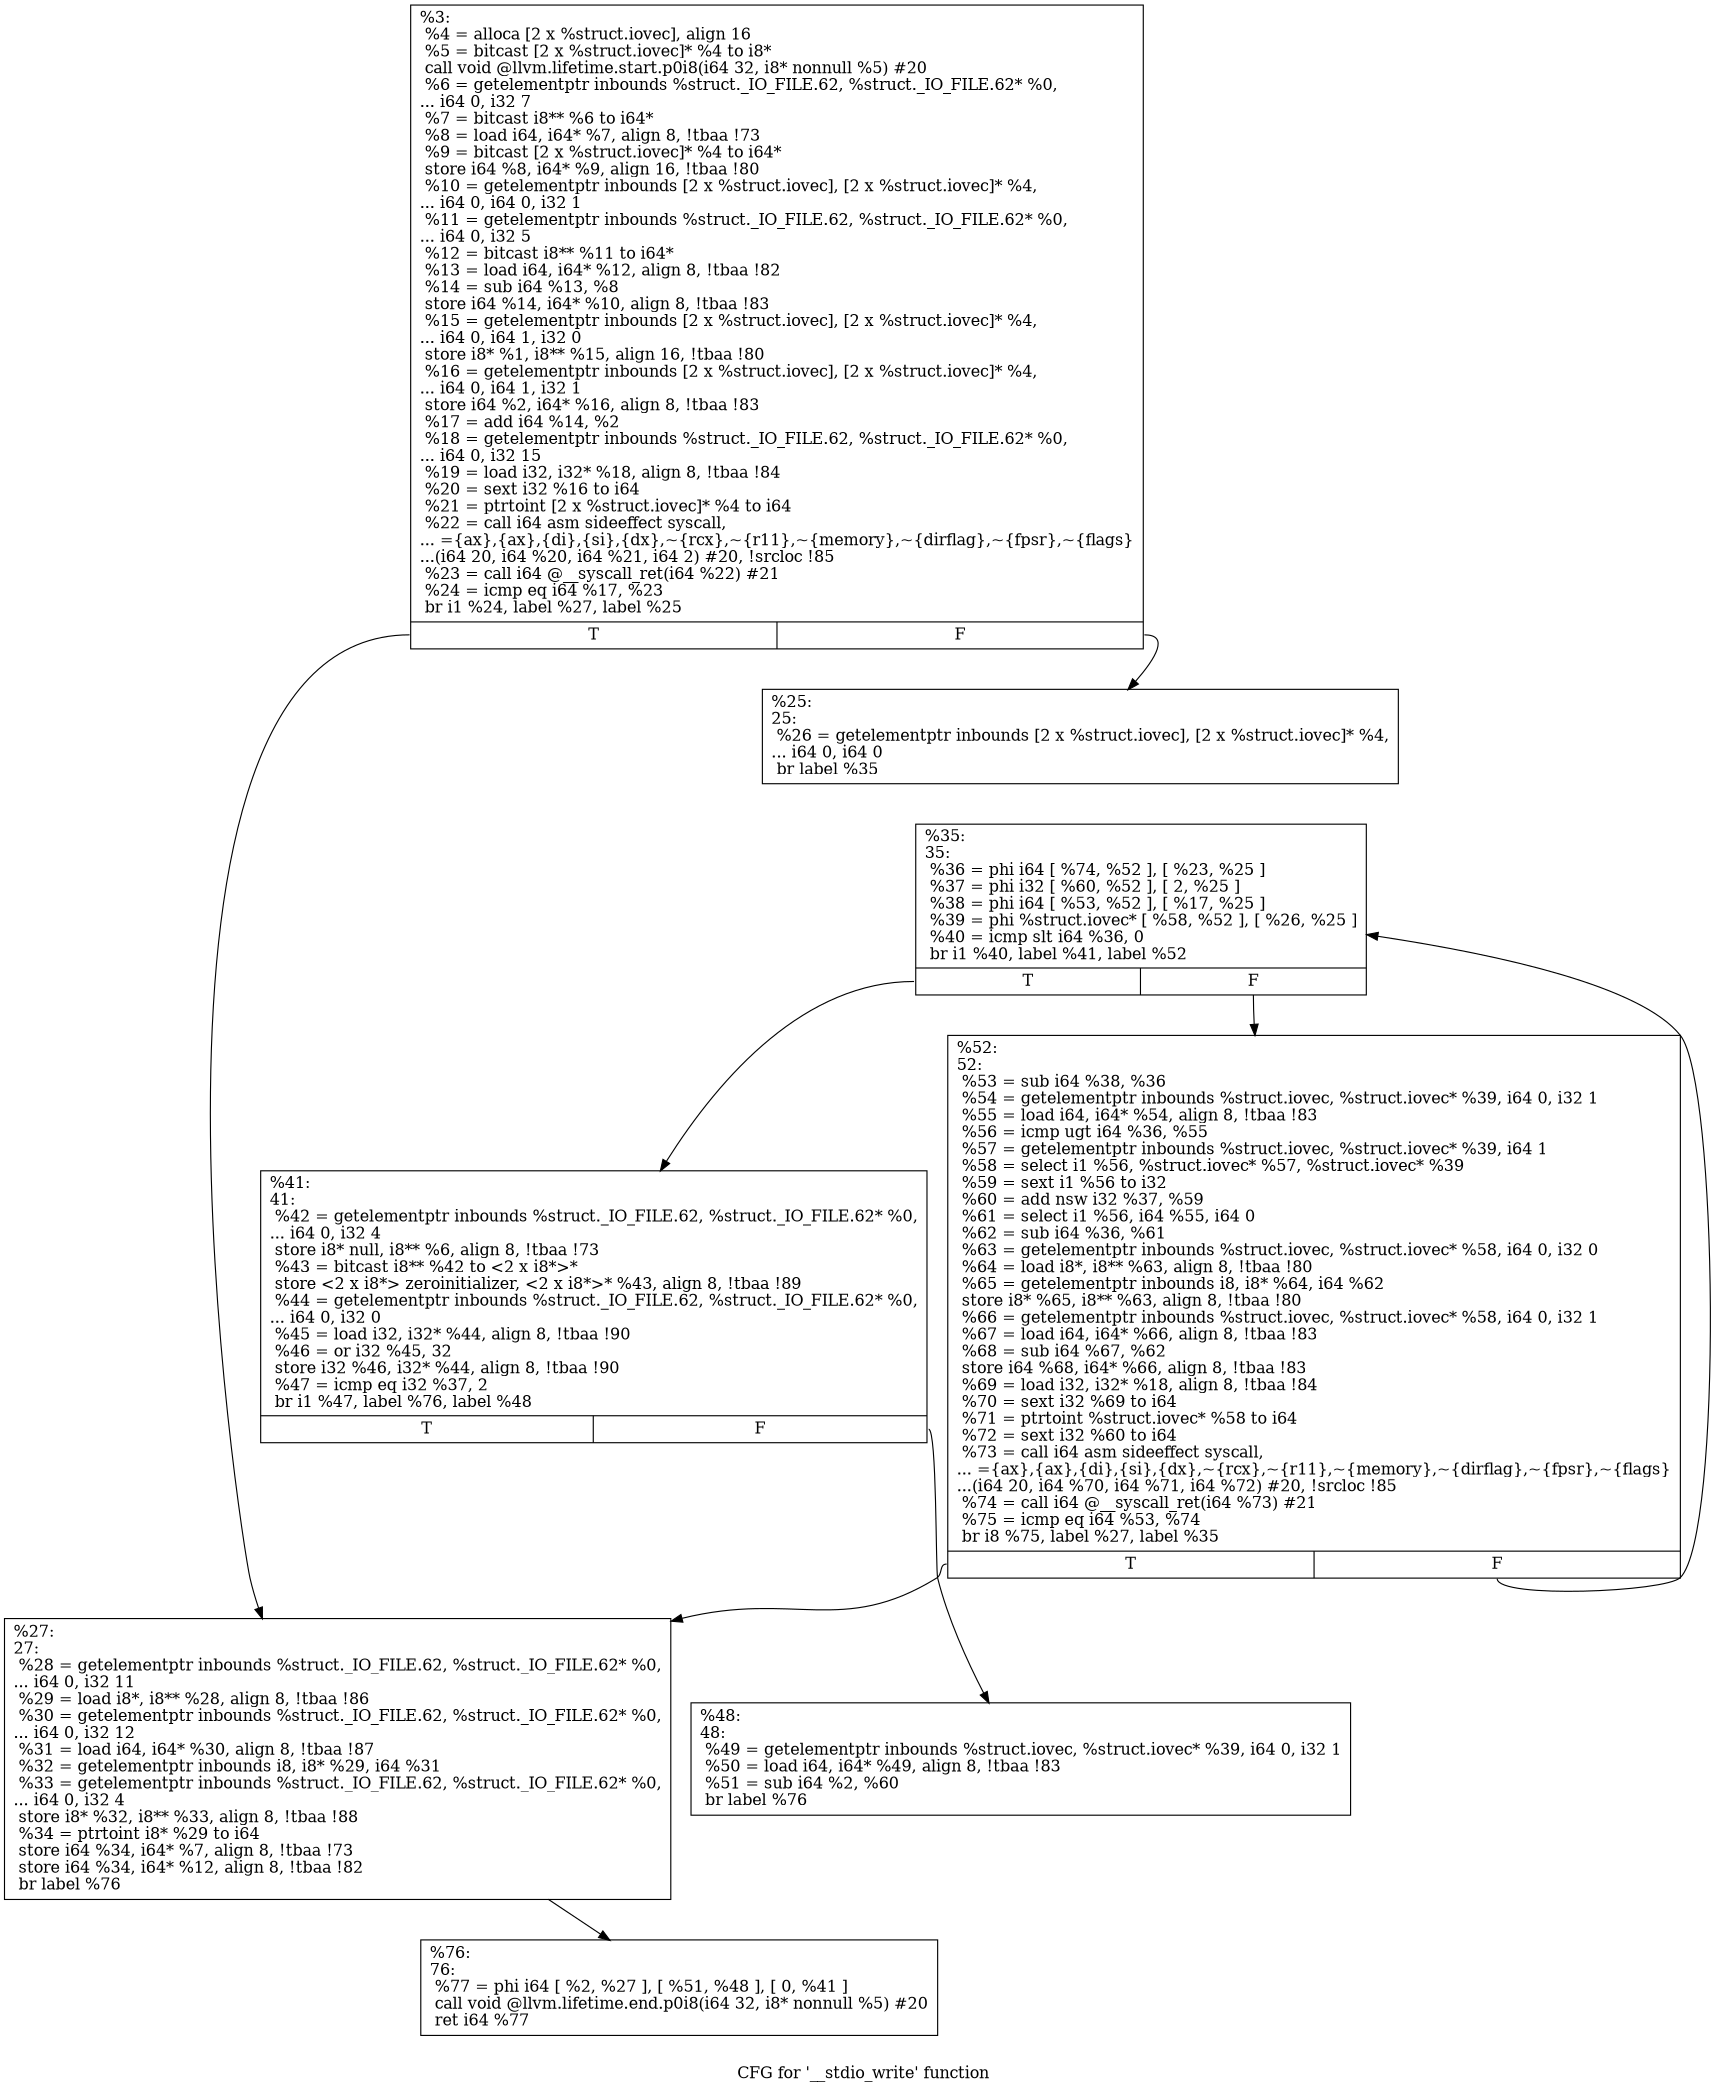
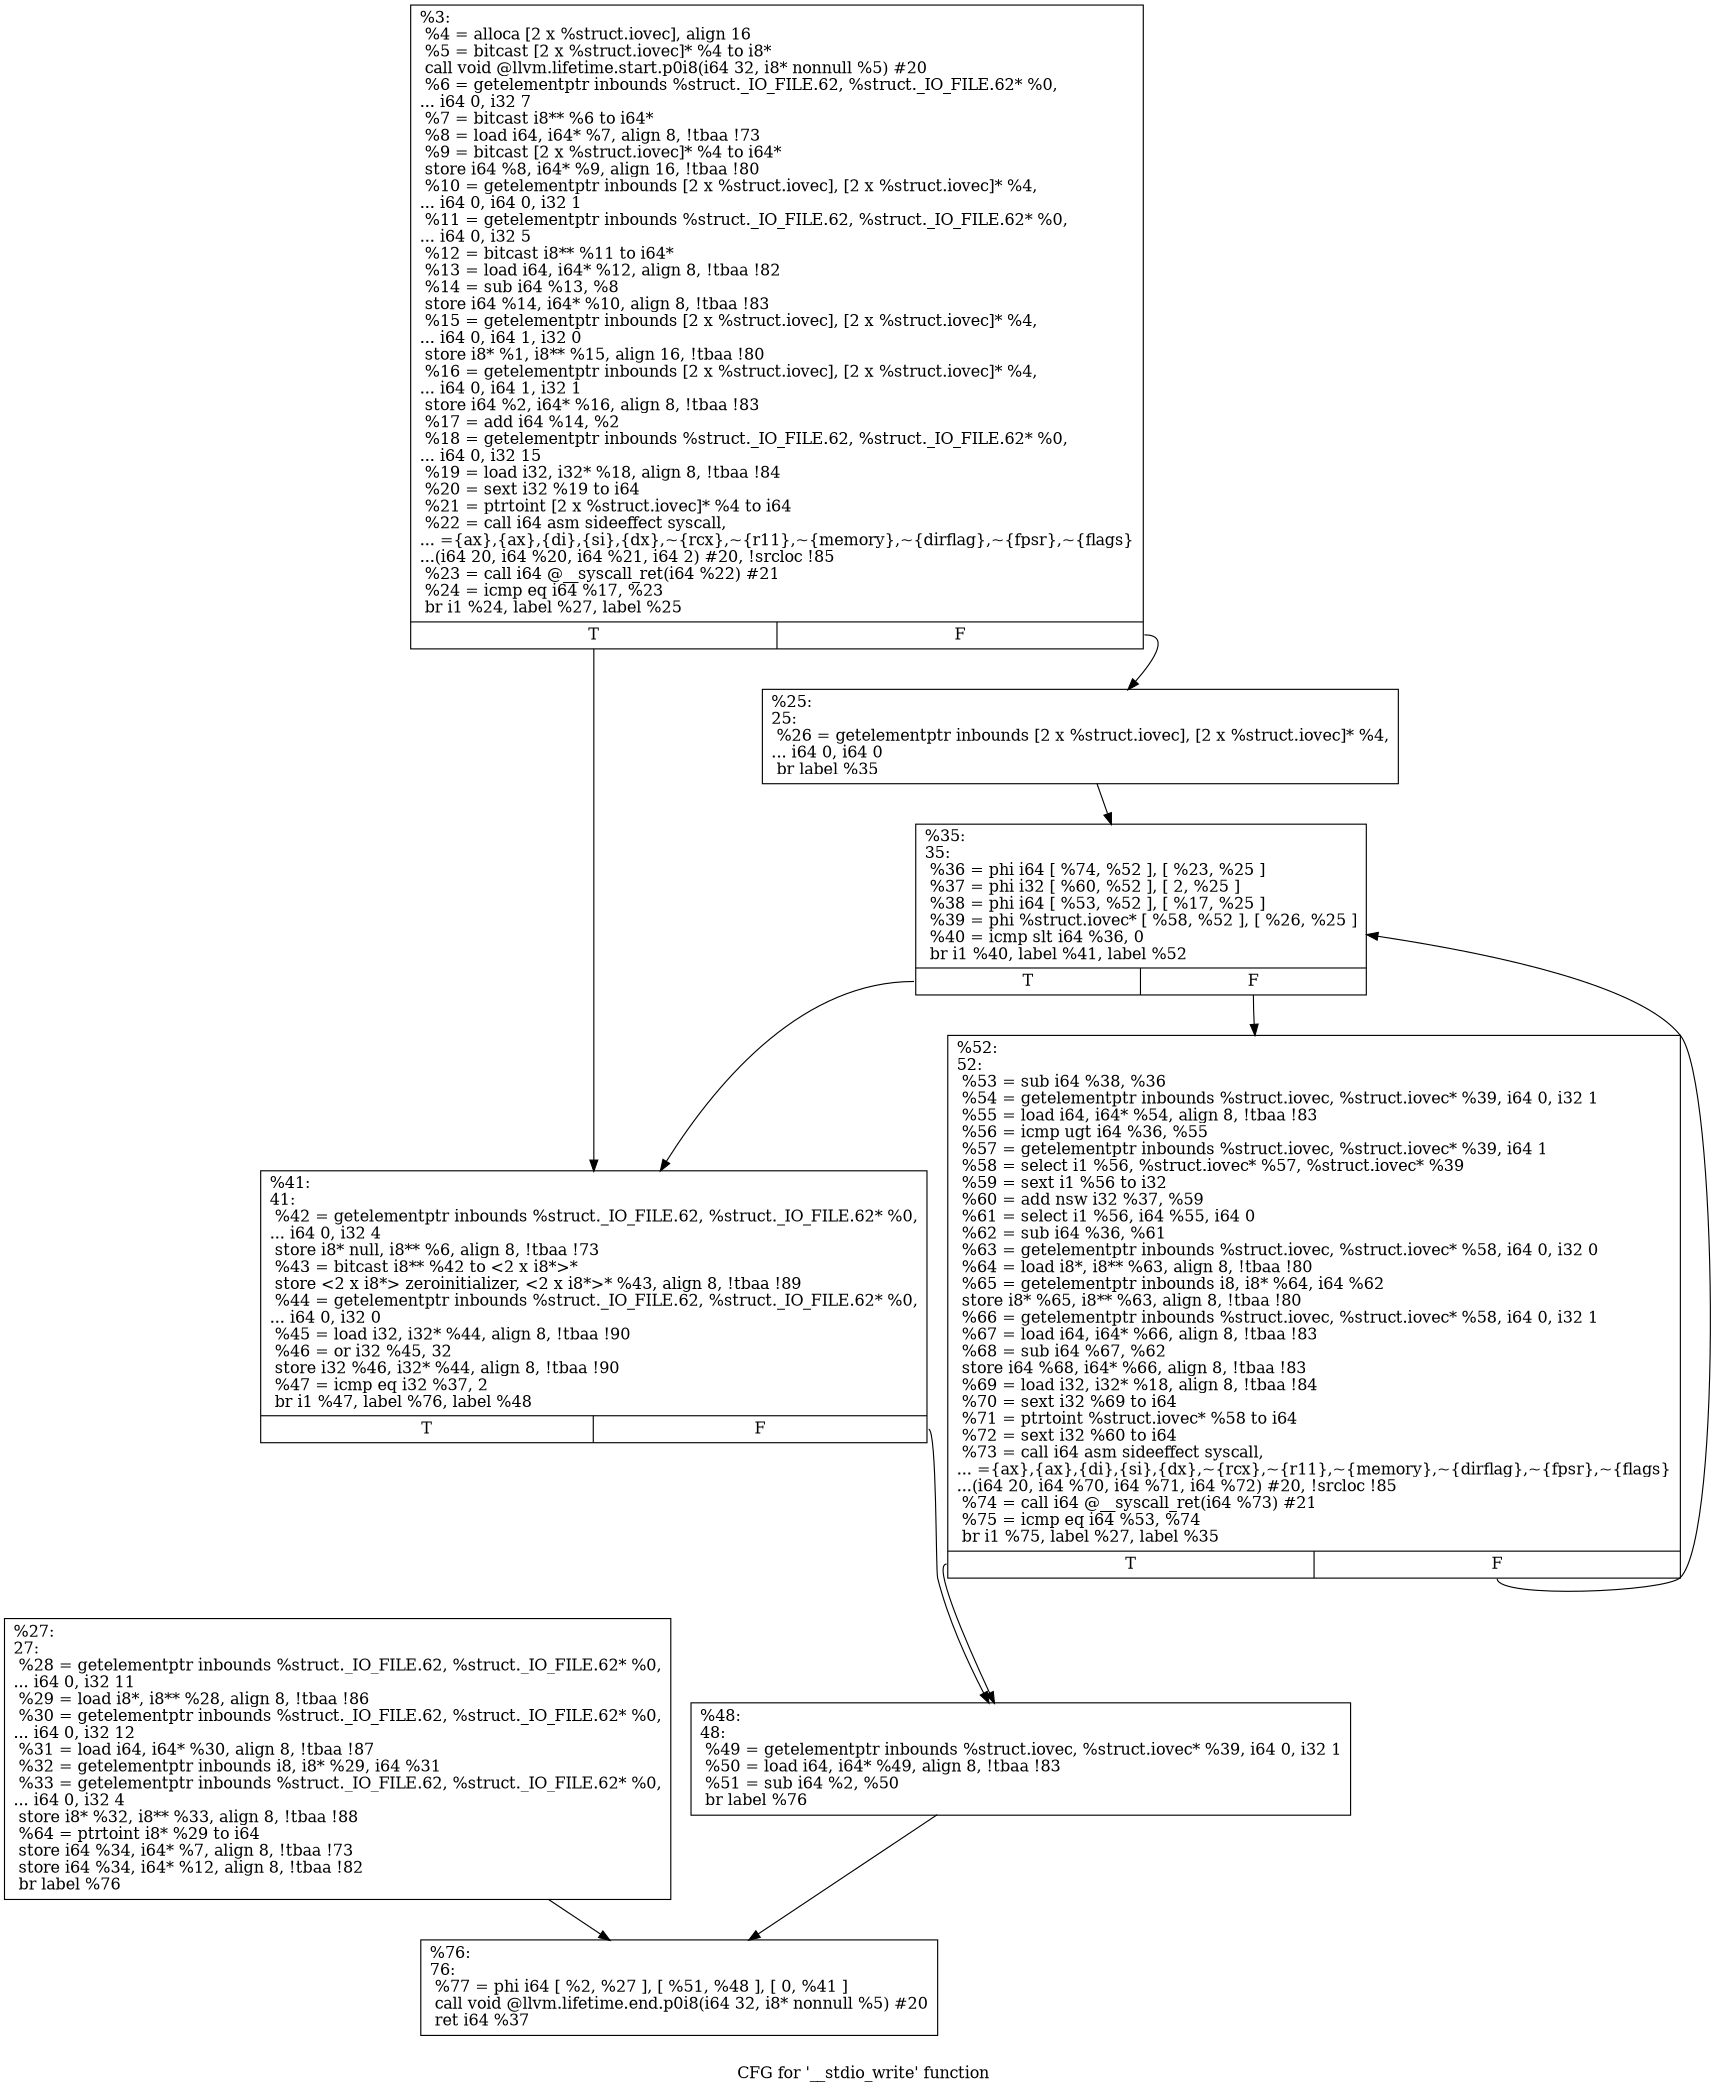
node "%3:": text "%20 = sext i32 %16 to i64" -> "%20 = sext i32 %19 to i64"
edge "%25:" -> "%35:": added
edge "%3:" -> "%27:": now "%3:" -> "%41:"
node "%52:": text "br i8 %75, label %27, label %35" -> "br i1 %75, label %27, label %35"
edge "%52:" -> "%27:": now "%52:" -> "%48:"
node "%48:": text "%51 = sub i64 %2, %60" -> "%51 = sub i64 %2, %50"
node "%27:": text "%34 = ptrtoint i8* %29 to i64" -> "%64 = ptrtoint i8* %29 to i64"
edge "%48:" -> "%76:": added
node "%76:": text "ret i64 %77" -> "ret i64 %37"
